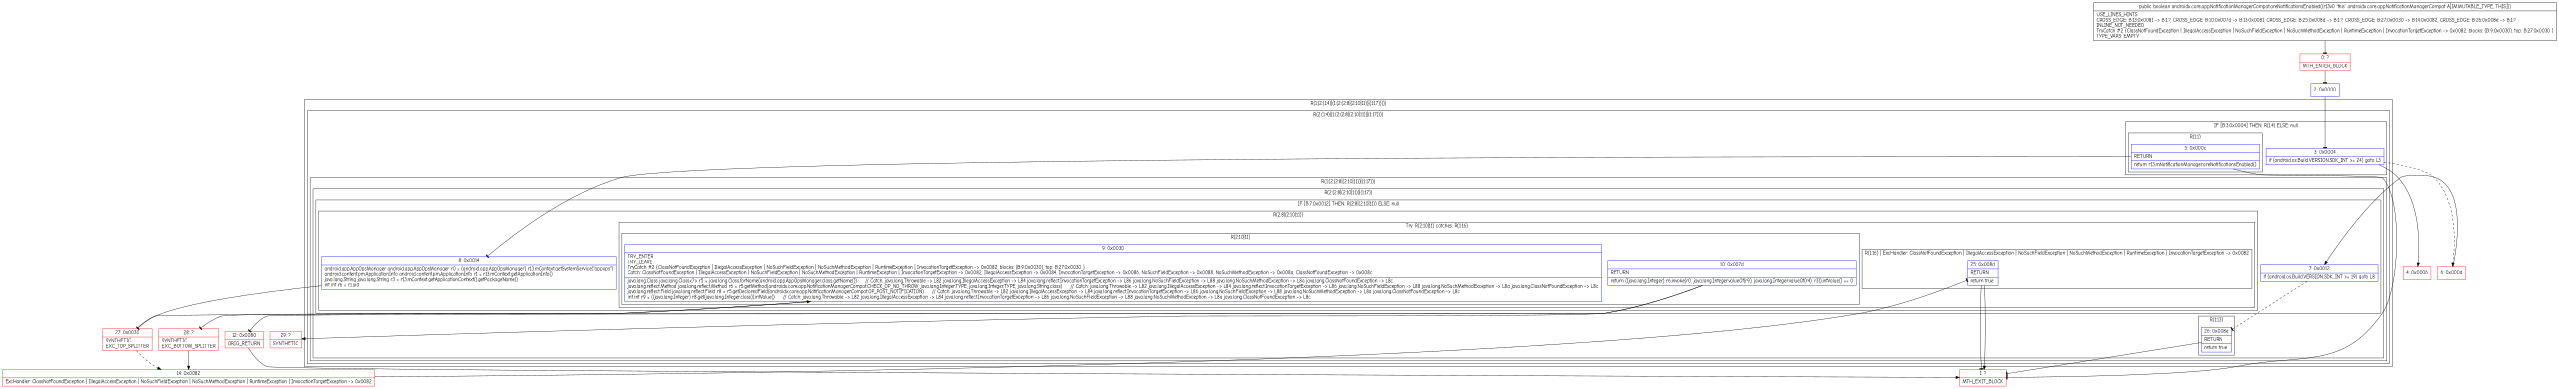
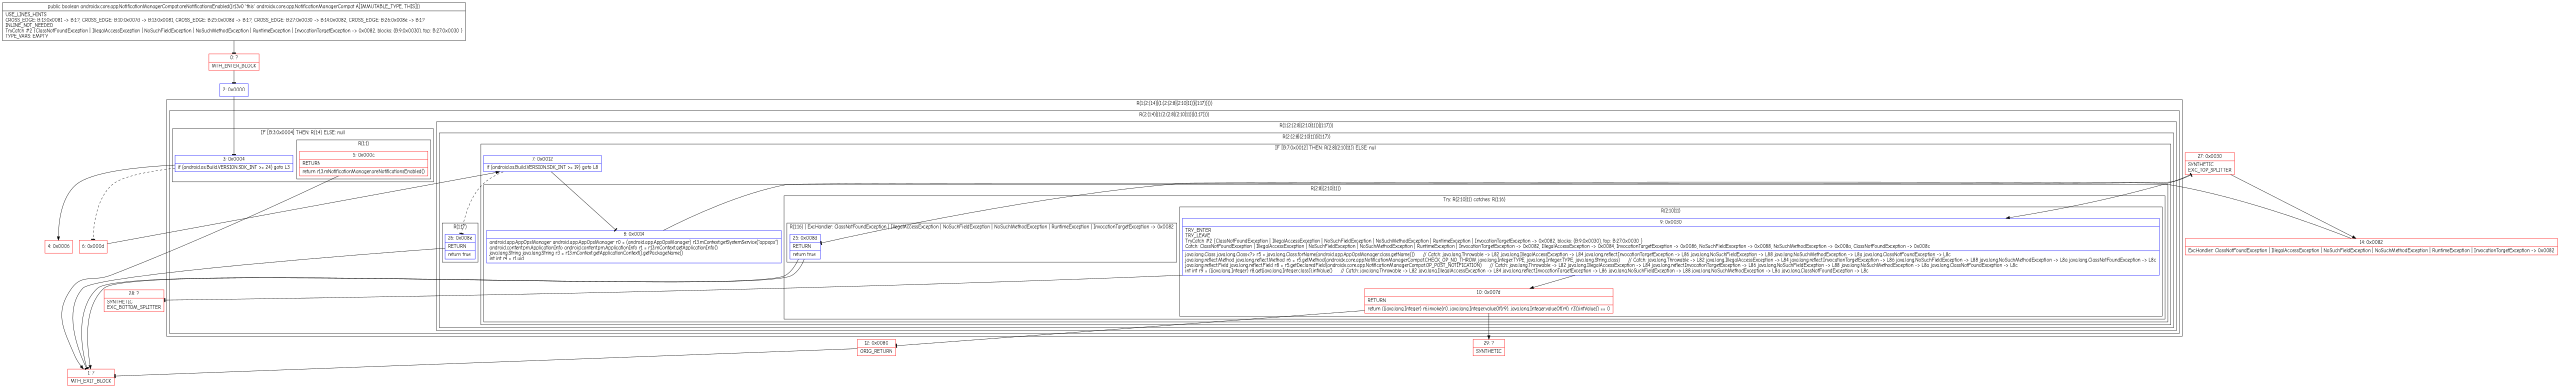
node "5: 0x000c": color blue -> red
edge "5: 0x000c" -> "8: 0x0014": now "7: 0x0012" -> "8: 0x0014"
edge "3: 0x0004" -> "6: 0x000d": arrowhead normal -> tee
node "10: 0x007d": color blue -> red
edge "9: 0x0030" -> "10: 0x007d": added
node "8: 0x0014": text "int int r6 = r1.uid" -> "int int r4 = r1.uid"
cluster "R(1:13)": label "R(1:13)" -> "R(1:17)"
edge "5: 0x000c" -> "1: ?": arrowhead tee -> normal
edge "28: ?" -> "14: 0x0082": removed
edge "27: 0x0030" -> "14: 0x0082": style dashed -> solid
edge "12: 0x0080" -> "1: ?": arrowhead normal -> tee
